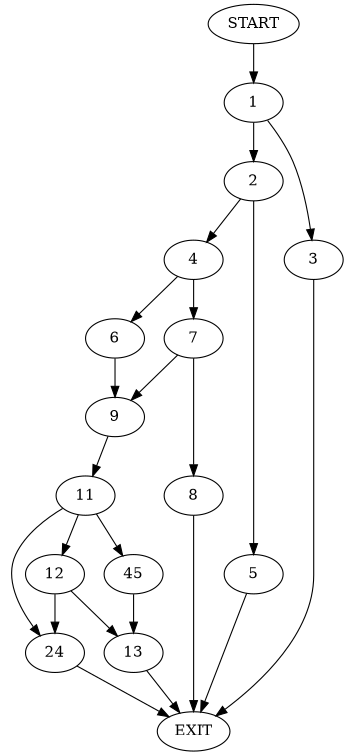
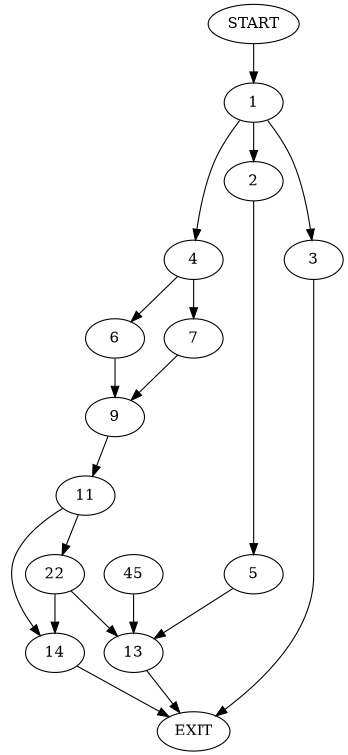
edge "2" -> "4": now "1" -> "4"
node "8": removed
edge "11" -> "45": removed
node "12": label "12" -> "22"
edge "5" -> "EXIT": now "5" -> "13"
node "24": label "24" -> "14"
